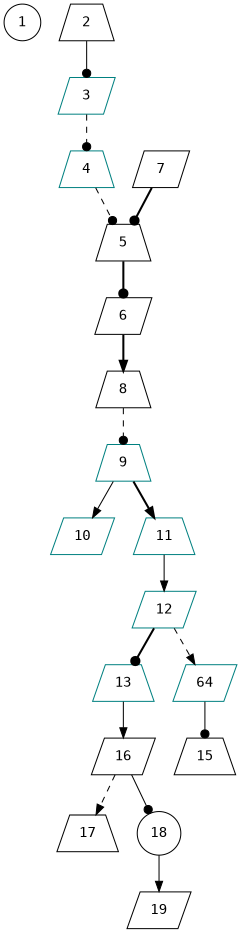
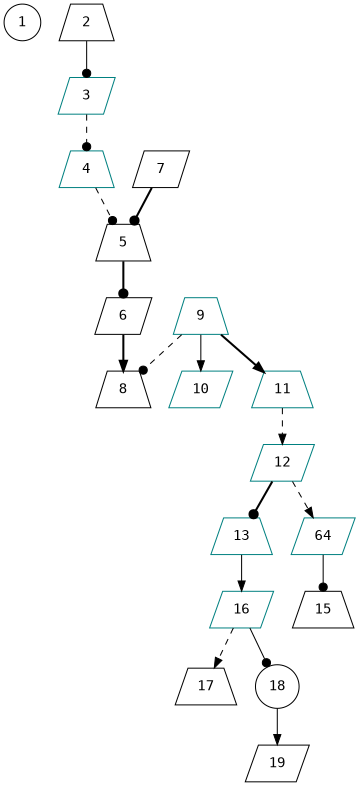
edge "8" -> "9": reversed
edge "11" -> "12": style solid -> dashed
node "16": color black -> teal
